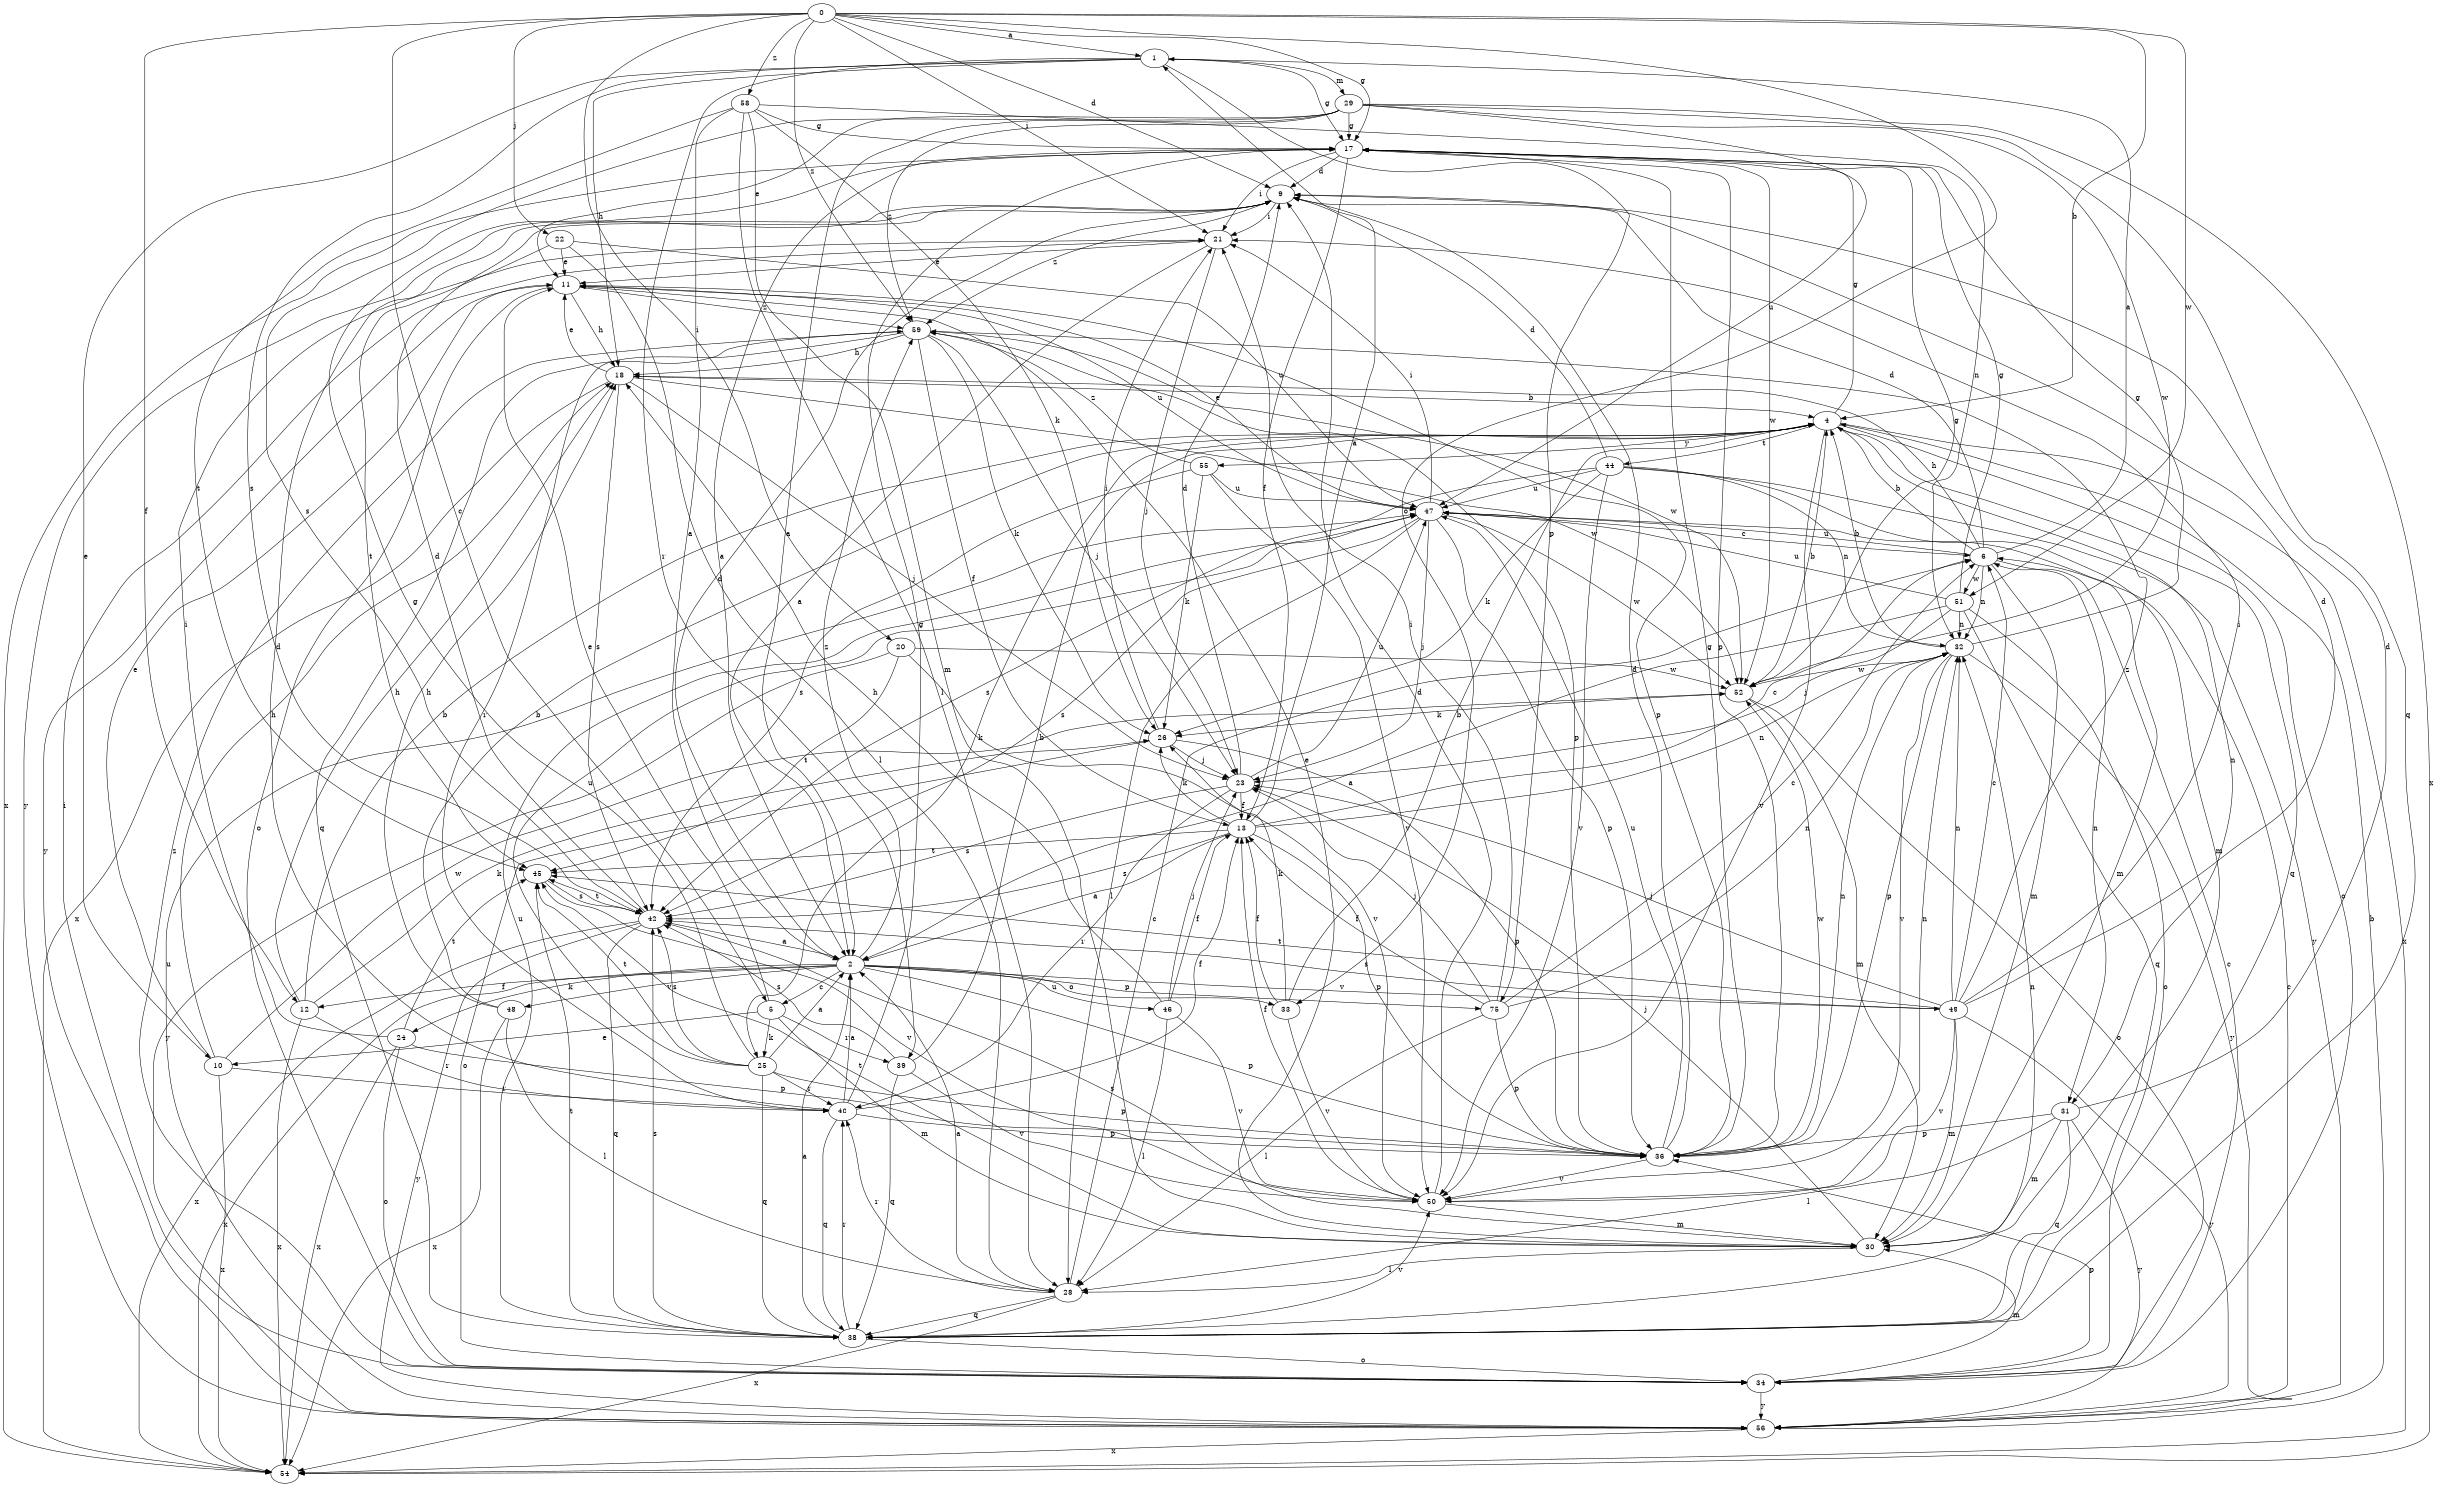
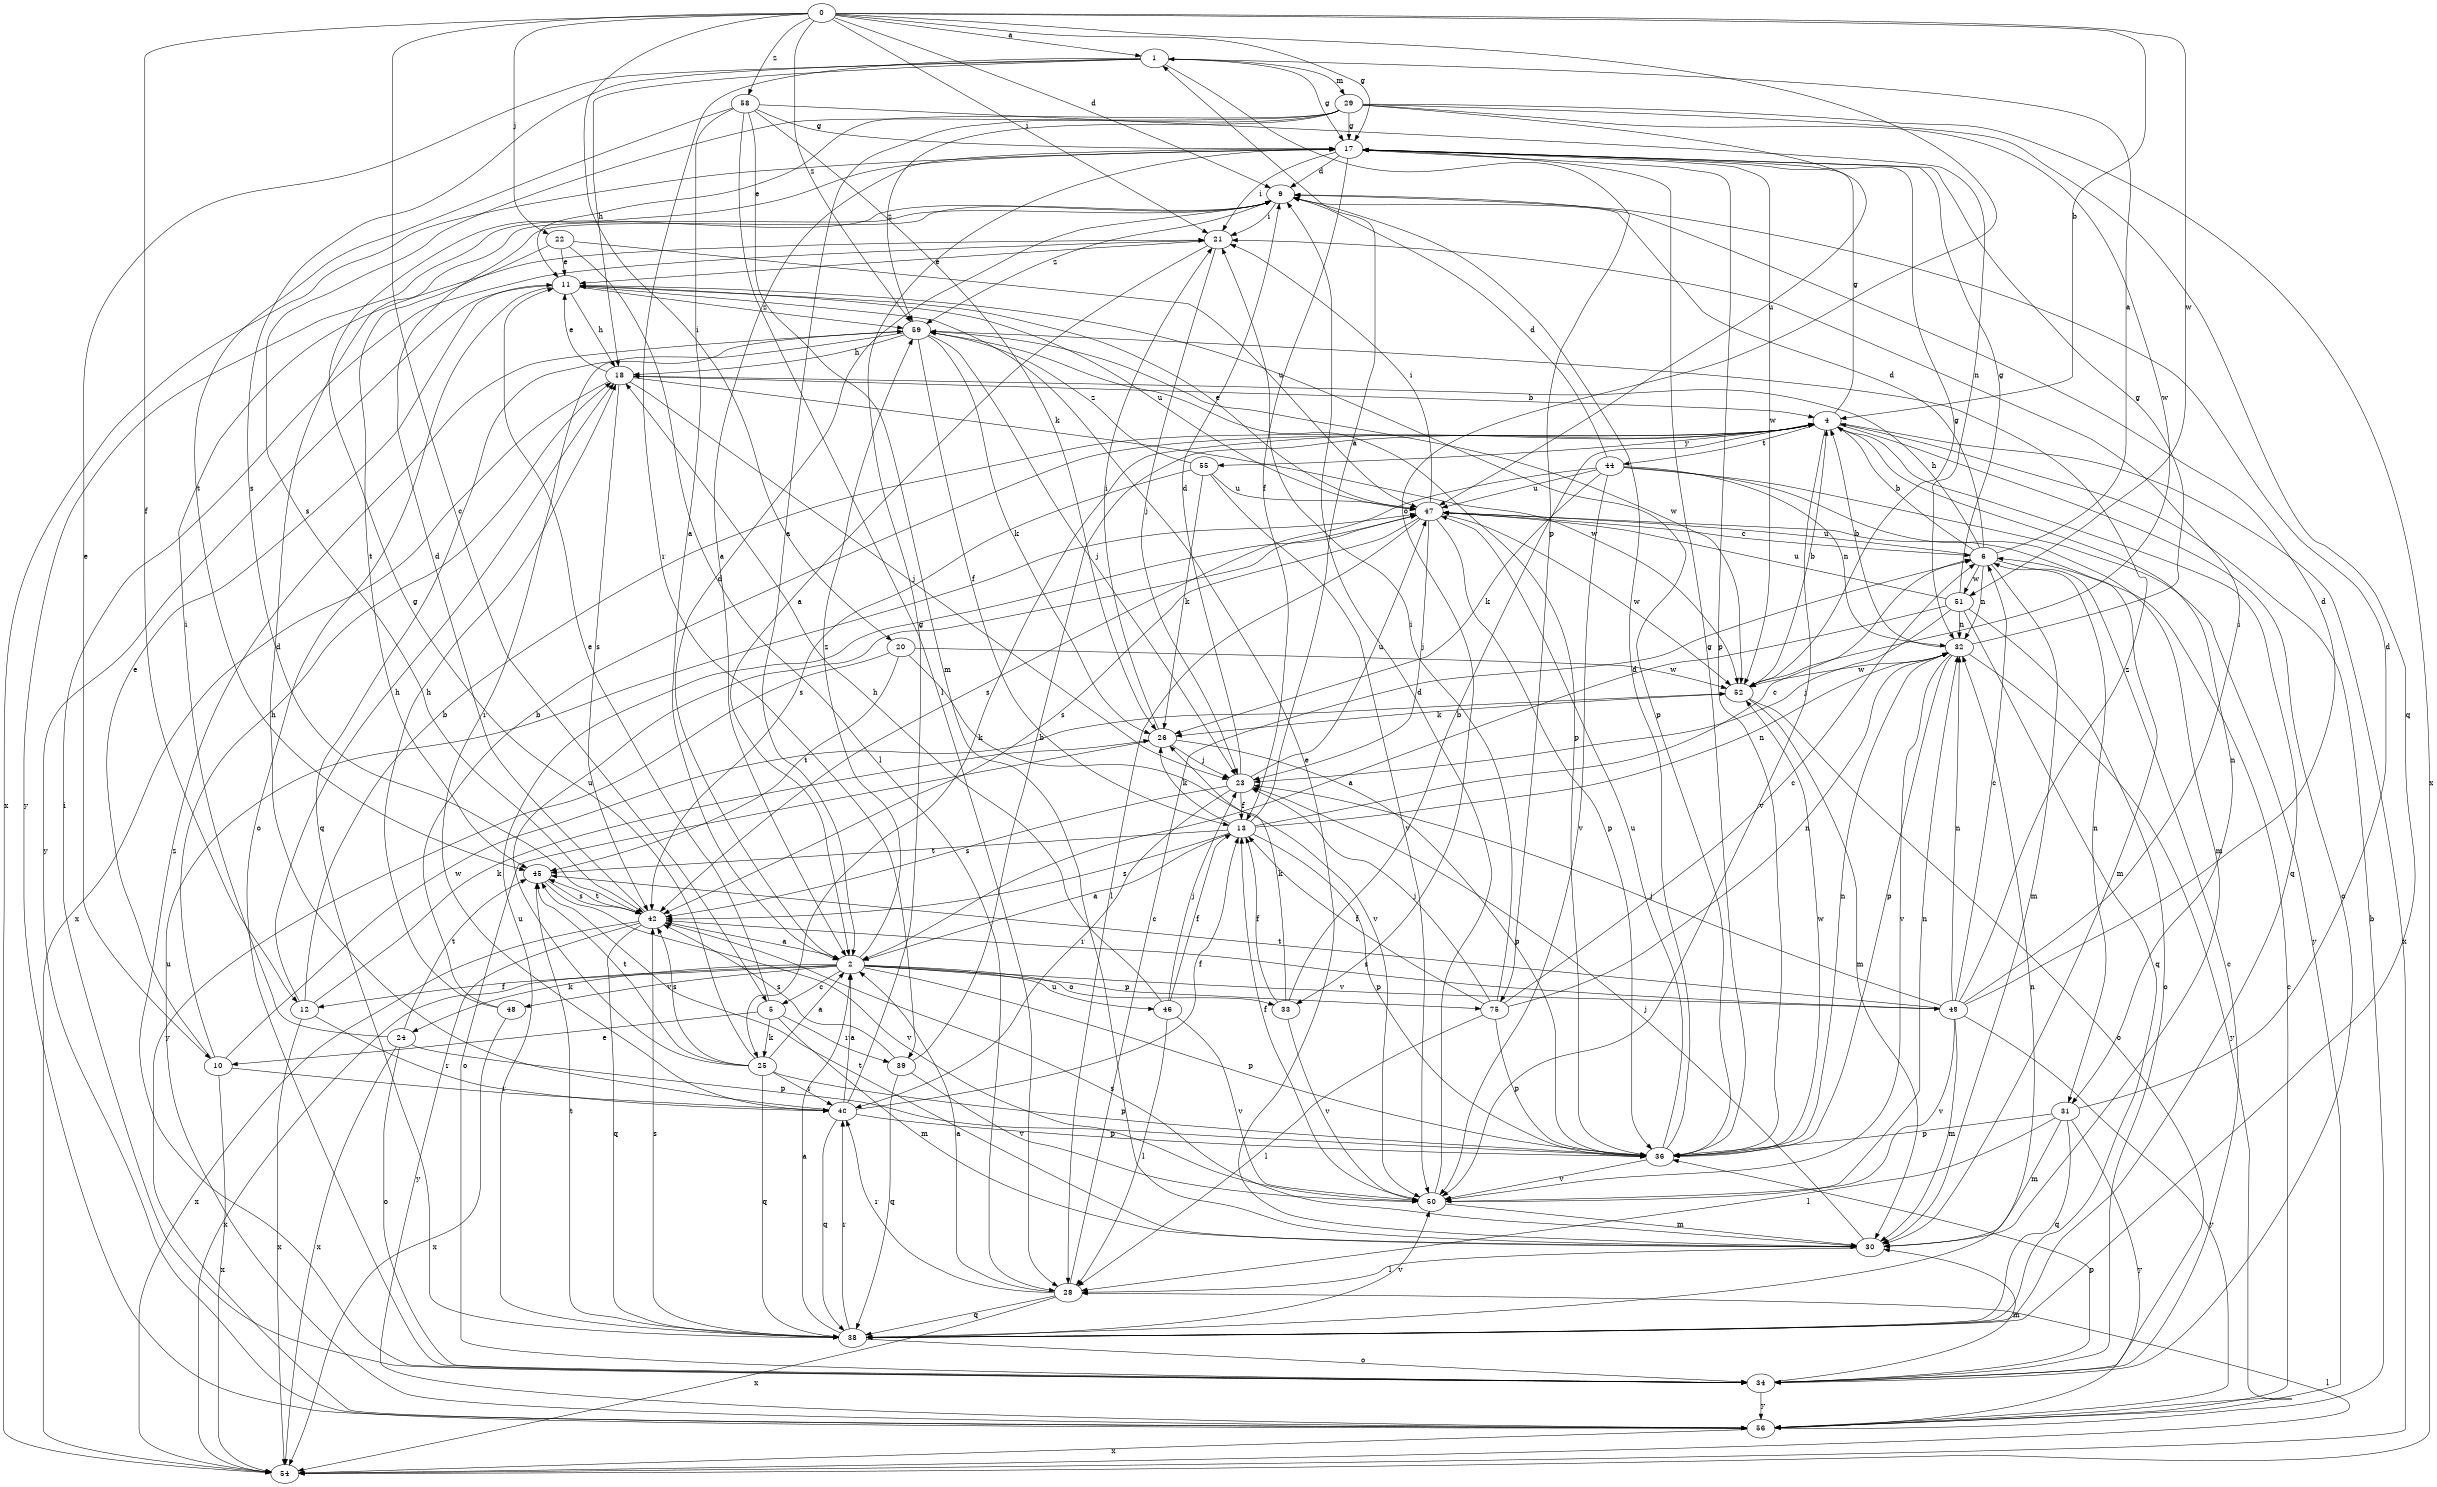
edge "48" -> "28": now "54" -> "28"
